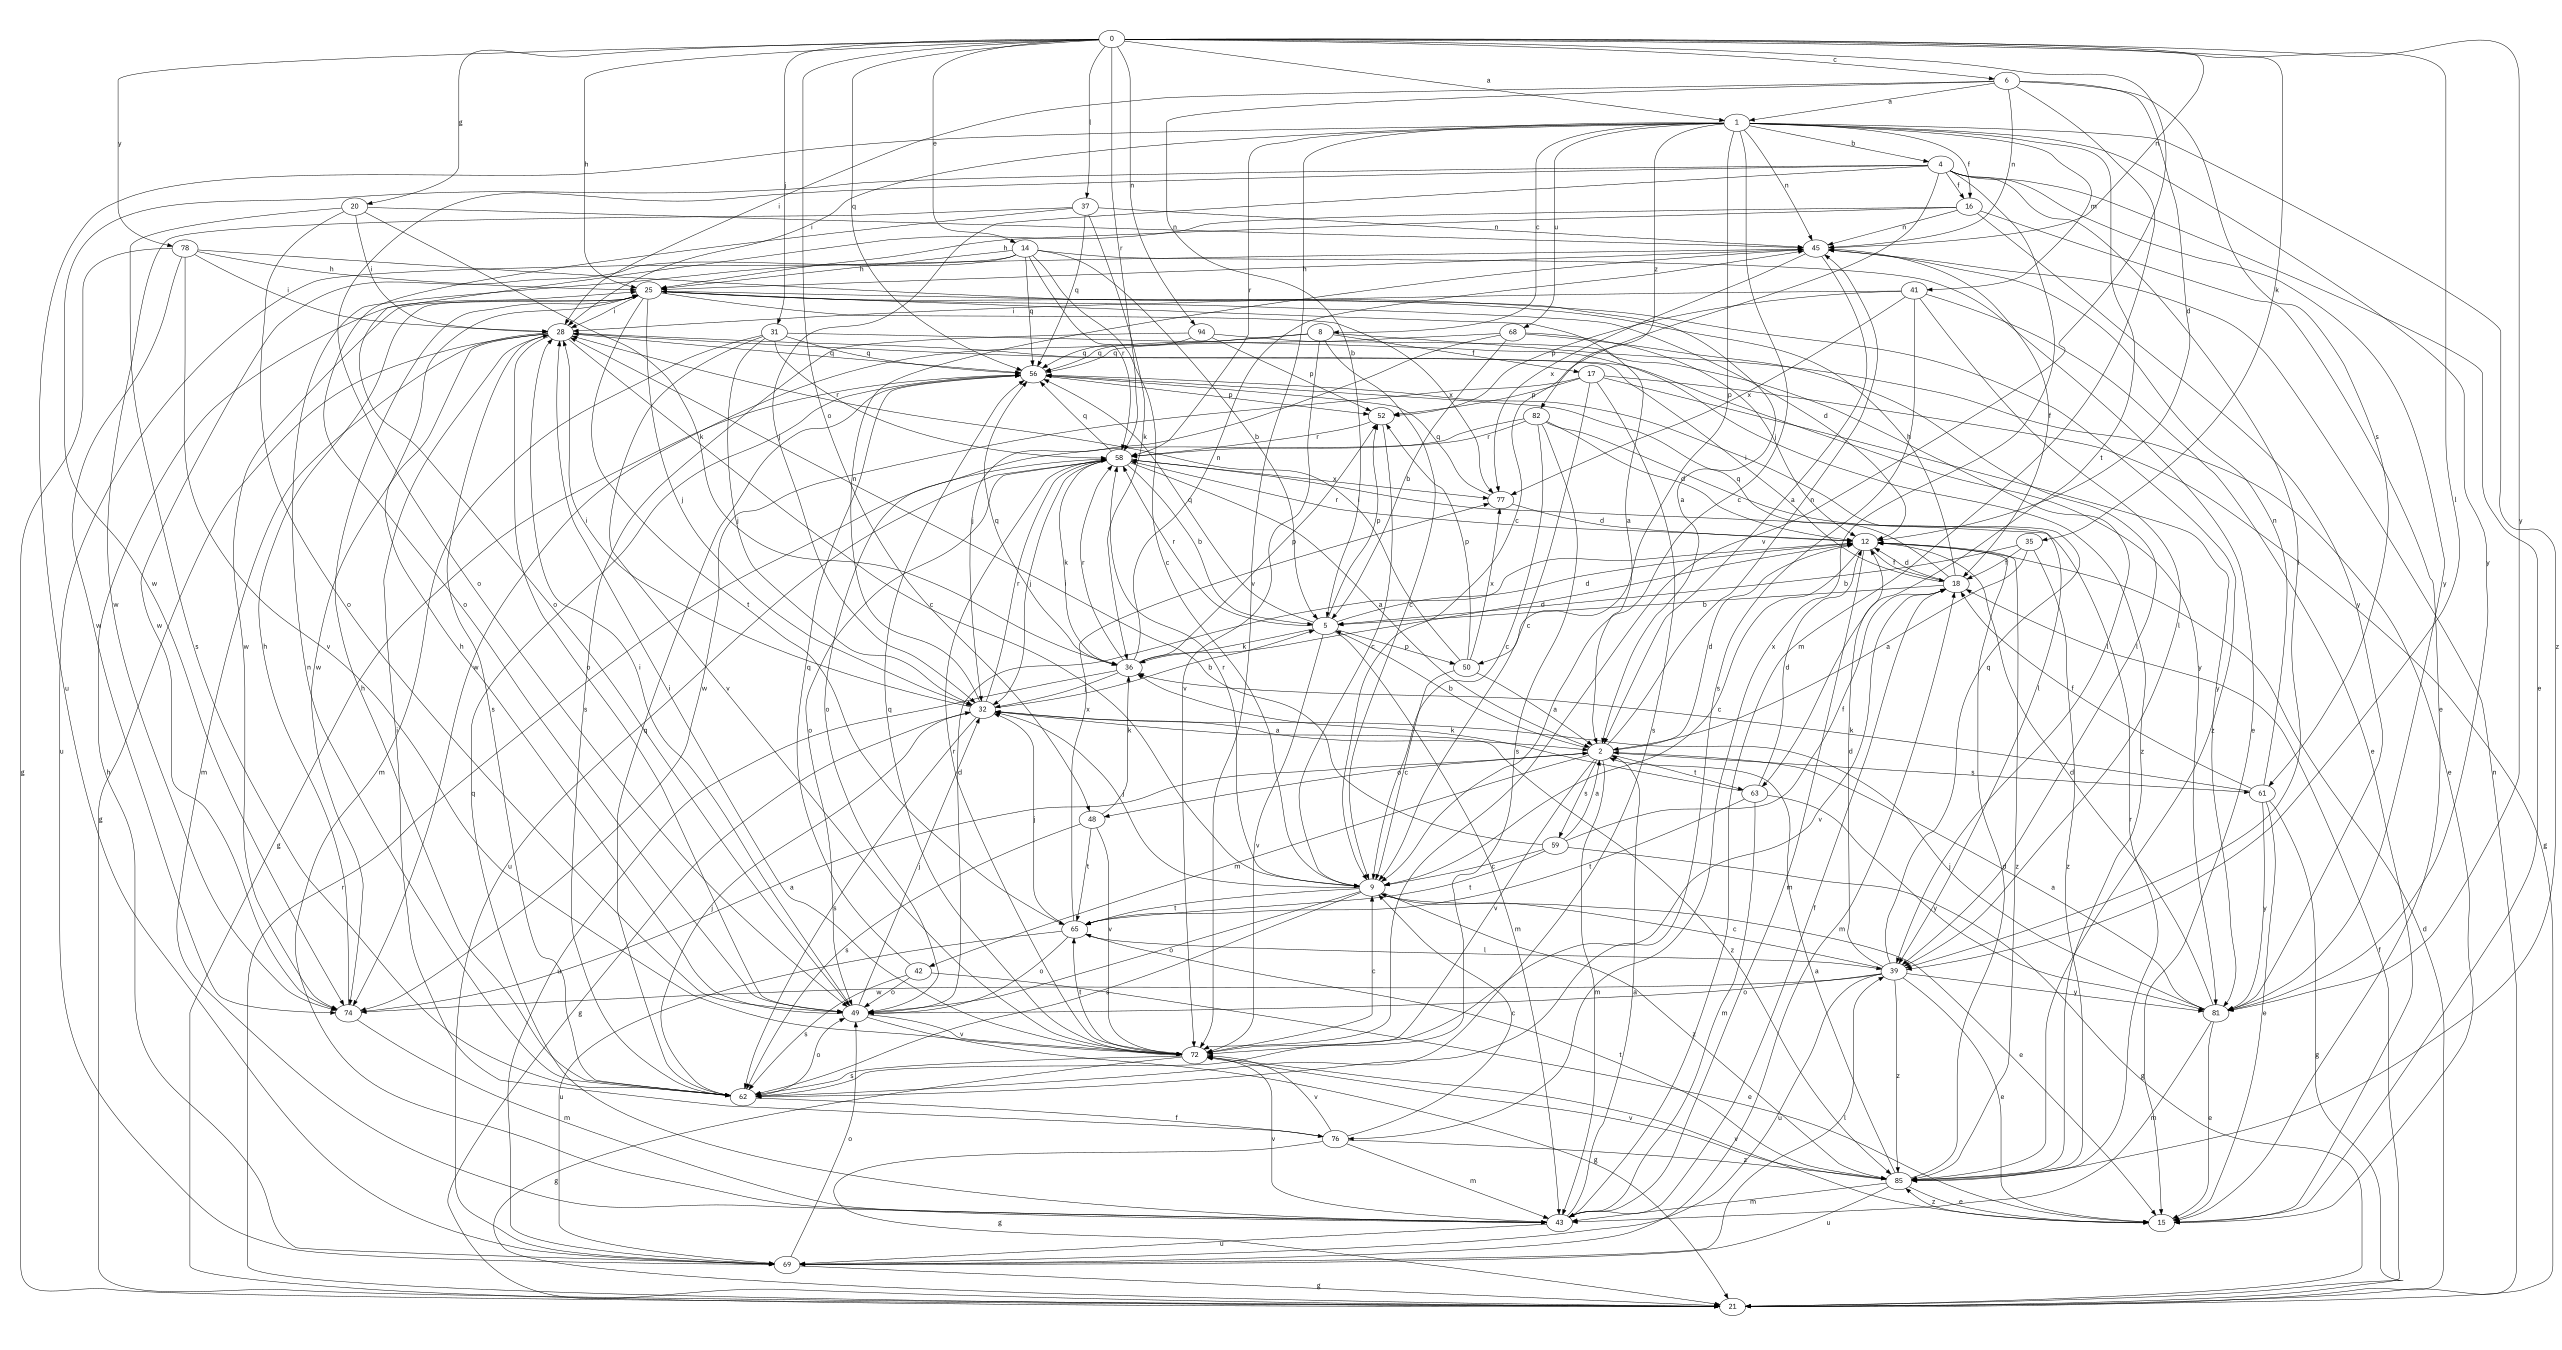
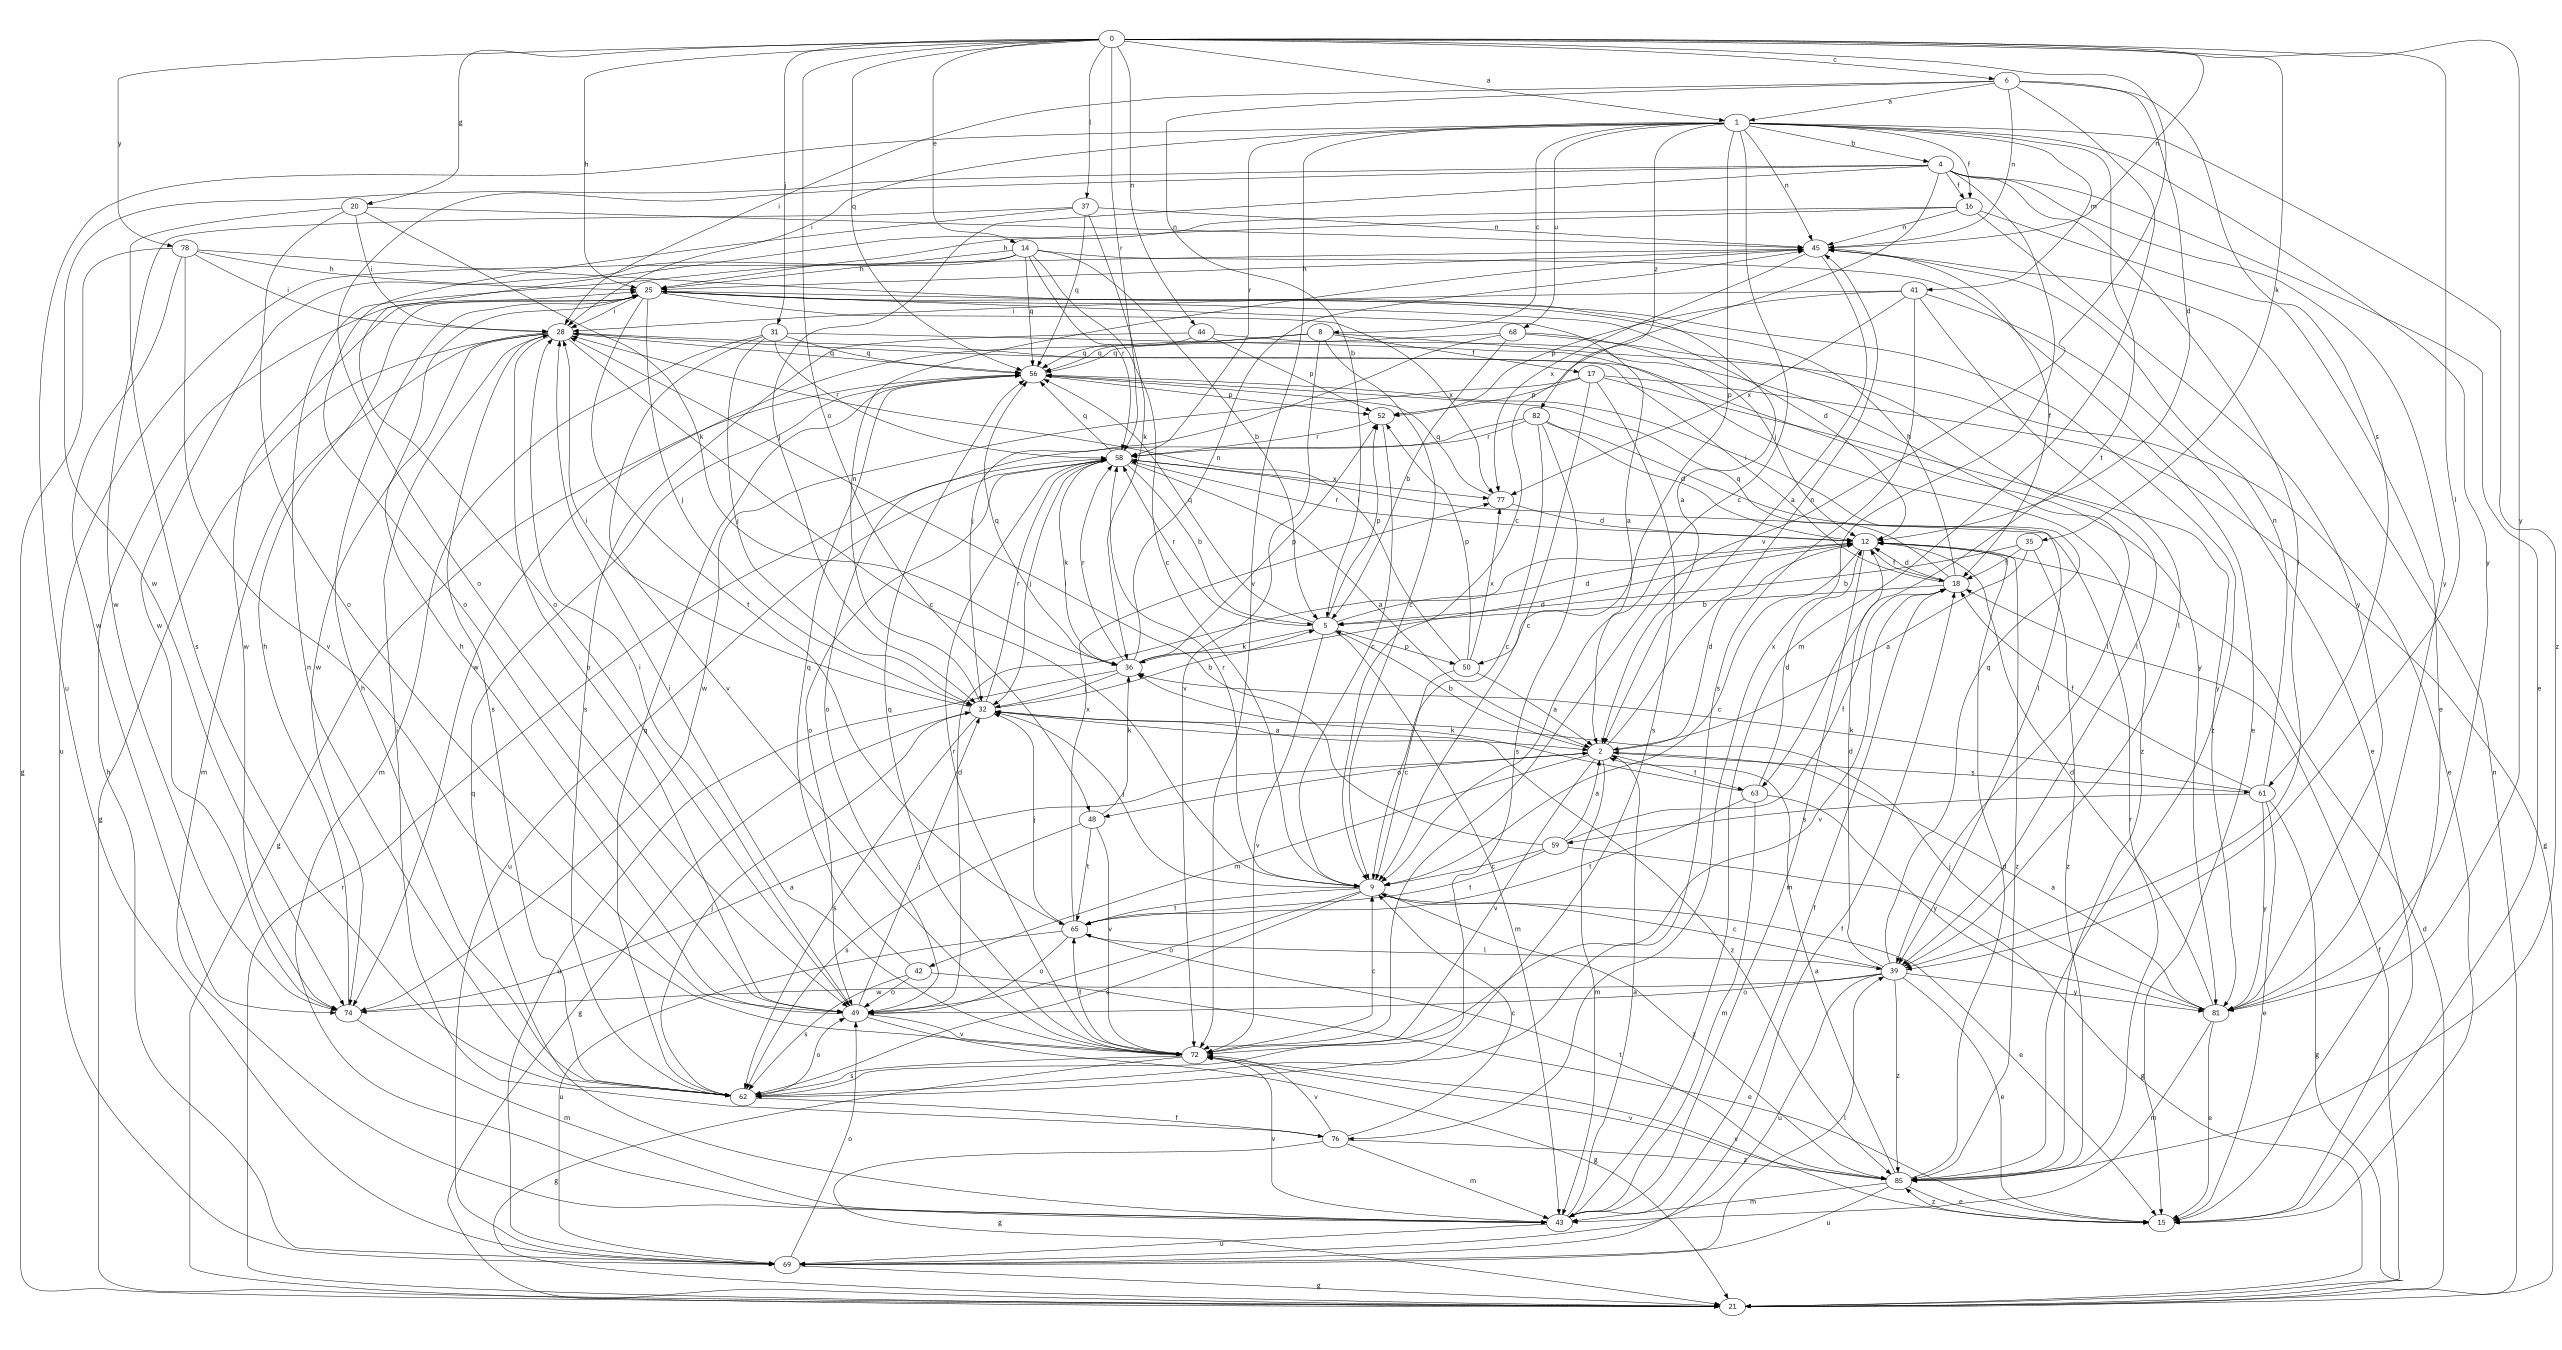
node "94": label "94" -> "44"
edge "2" -> "59": now "61" -> "59"
edge "69" -> "18": label "m" -> "f"
